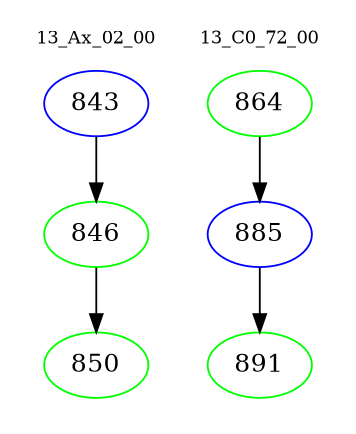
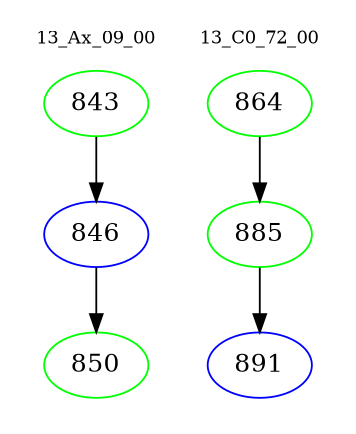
cluster "13_Ax_02_00": label "13_Ax_02_00" -> "13_Ax_09_00"
node "843": color blue -> green
node "846": color green -> blue
node "885": color blue -> green
node "891": color green -> blue
